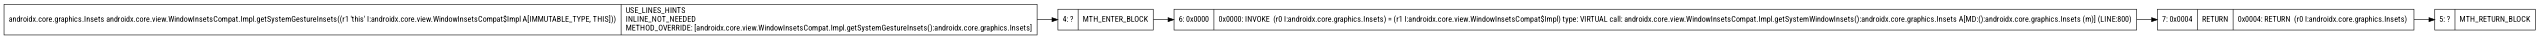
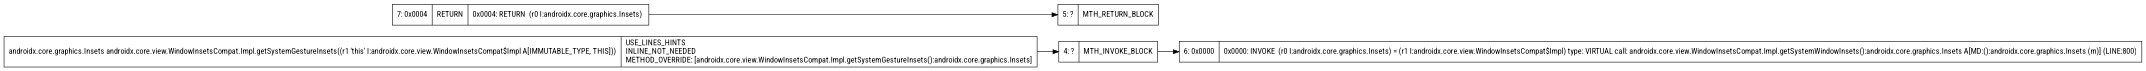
node "4: ?": text "MTH_ENTER_BLOCK" -> "MTH_INVOKE_BLOCK"
edge "6: 0x0000" -> "7: 0x0004": removed
